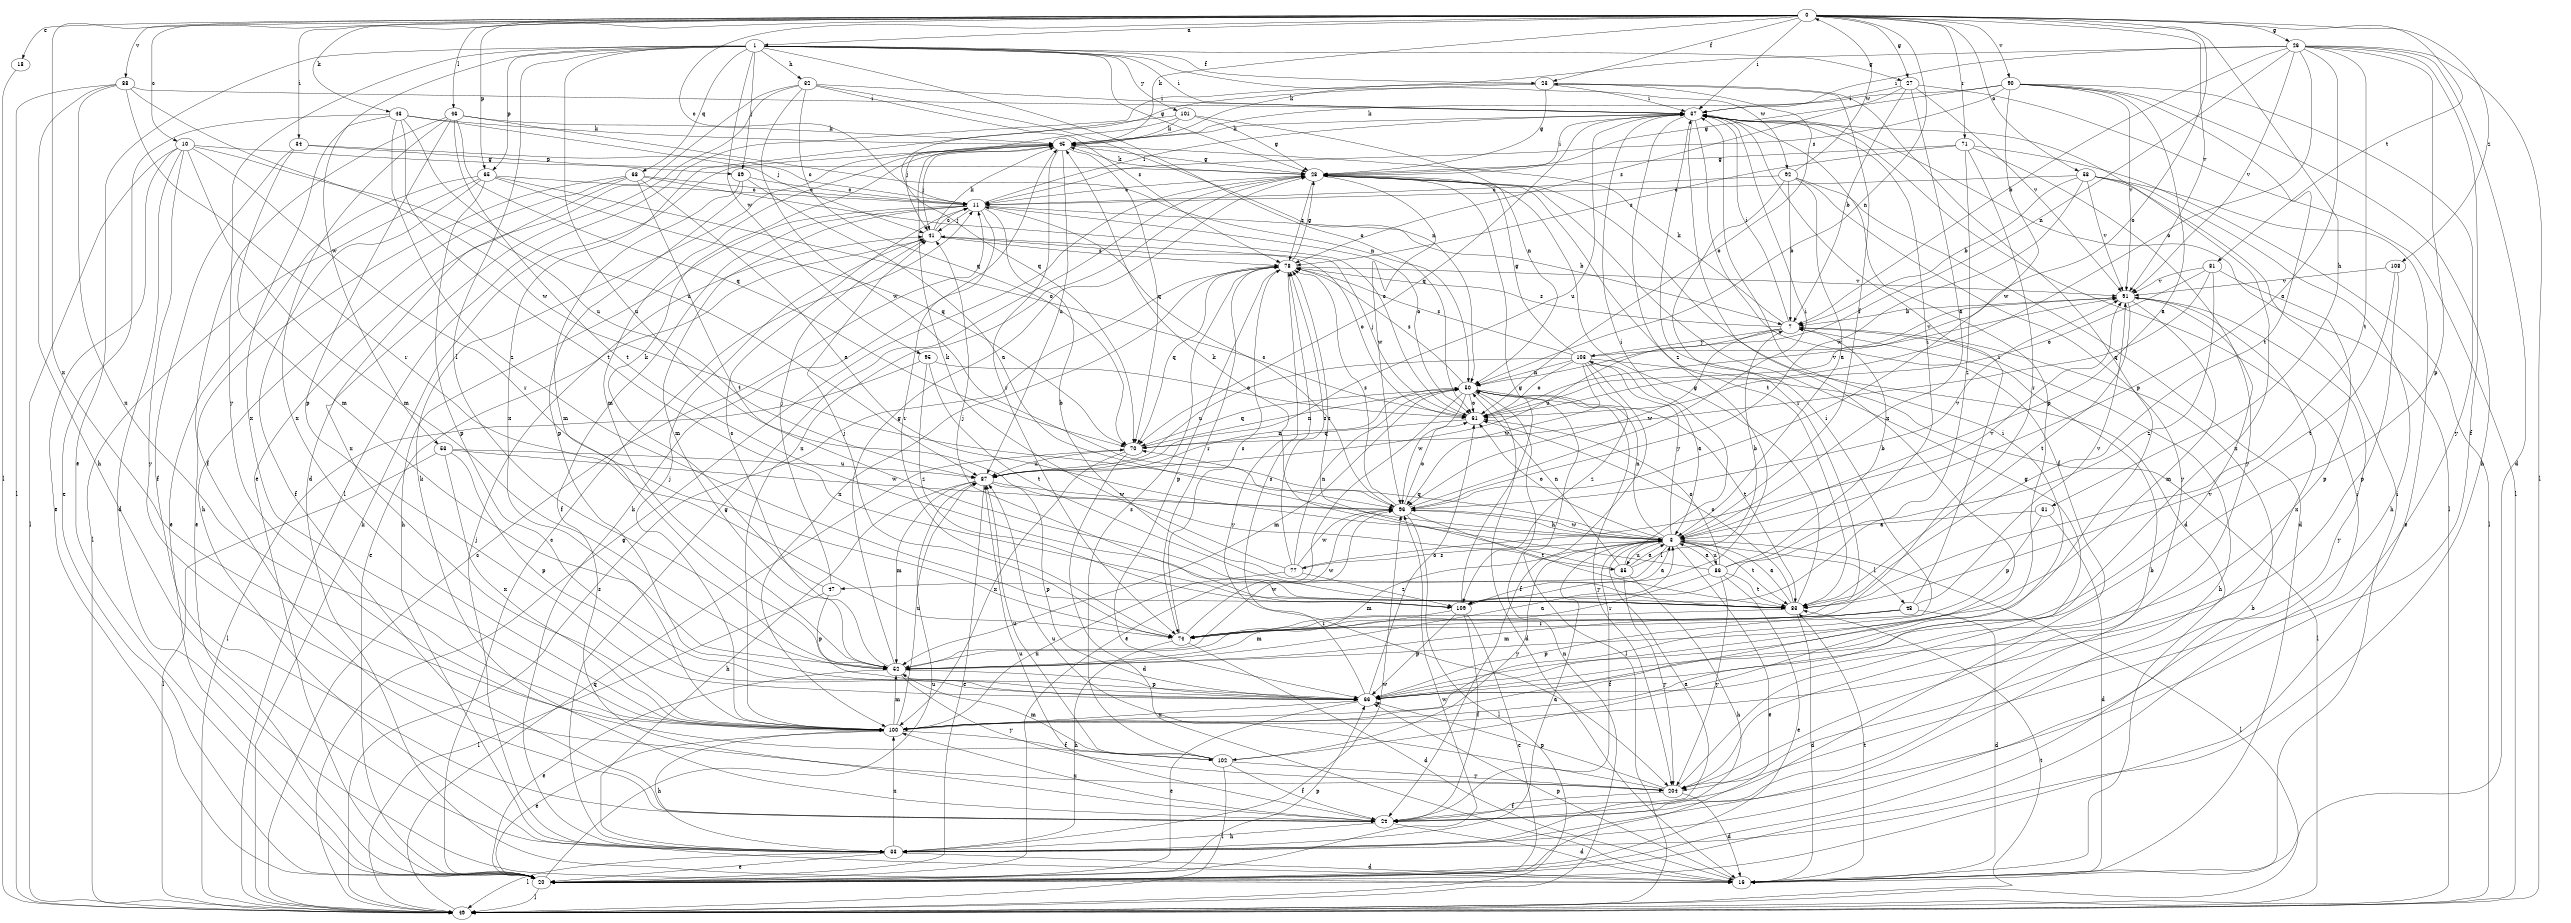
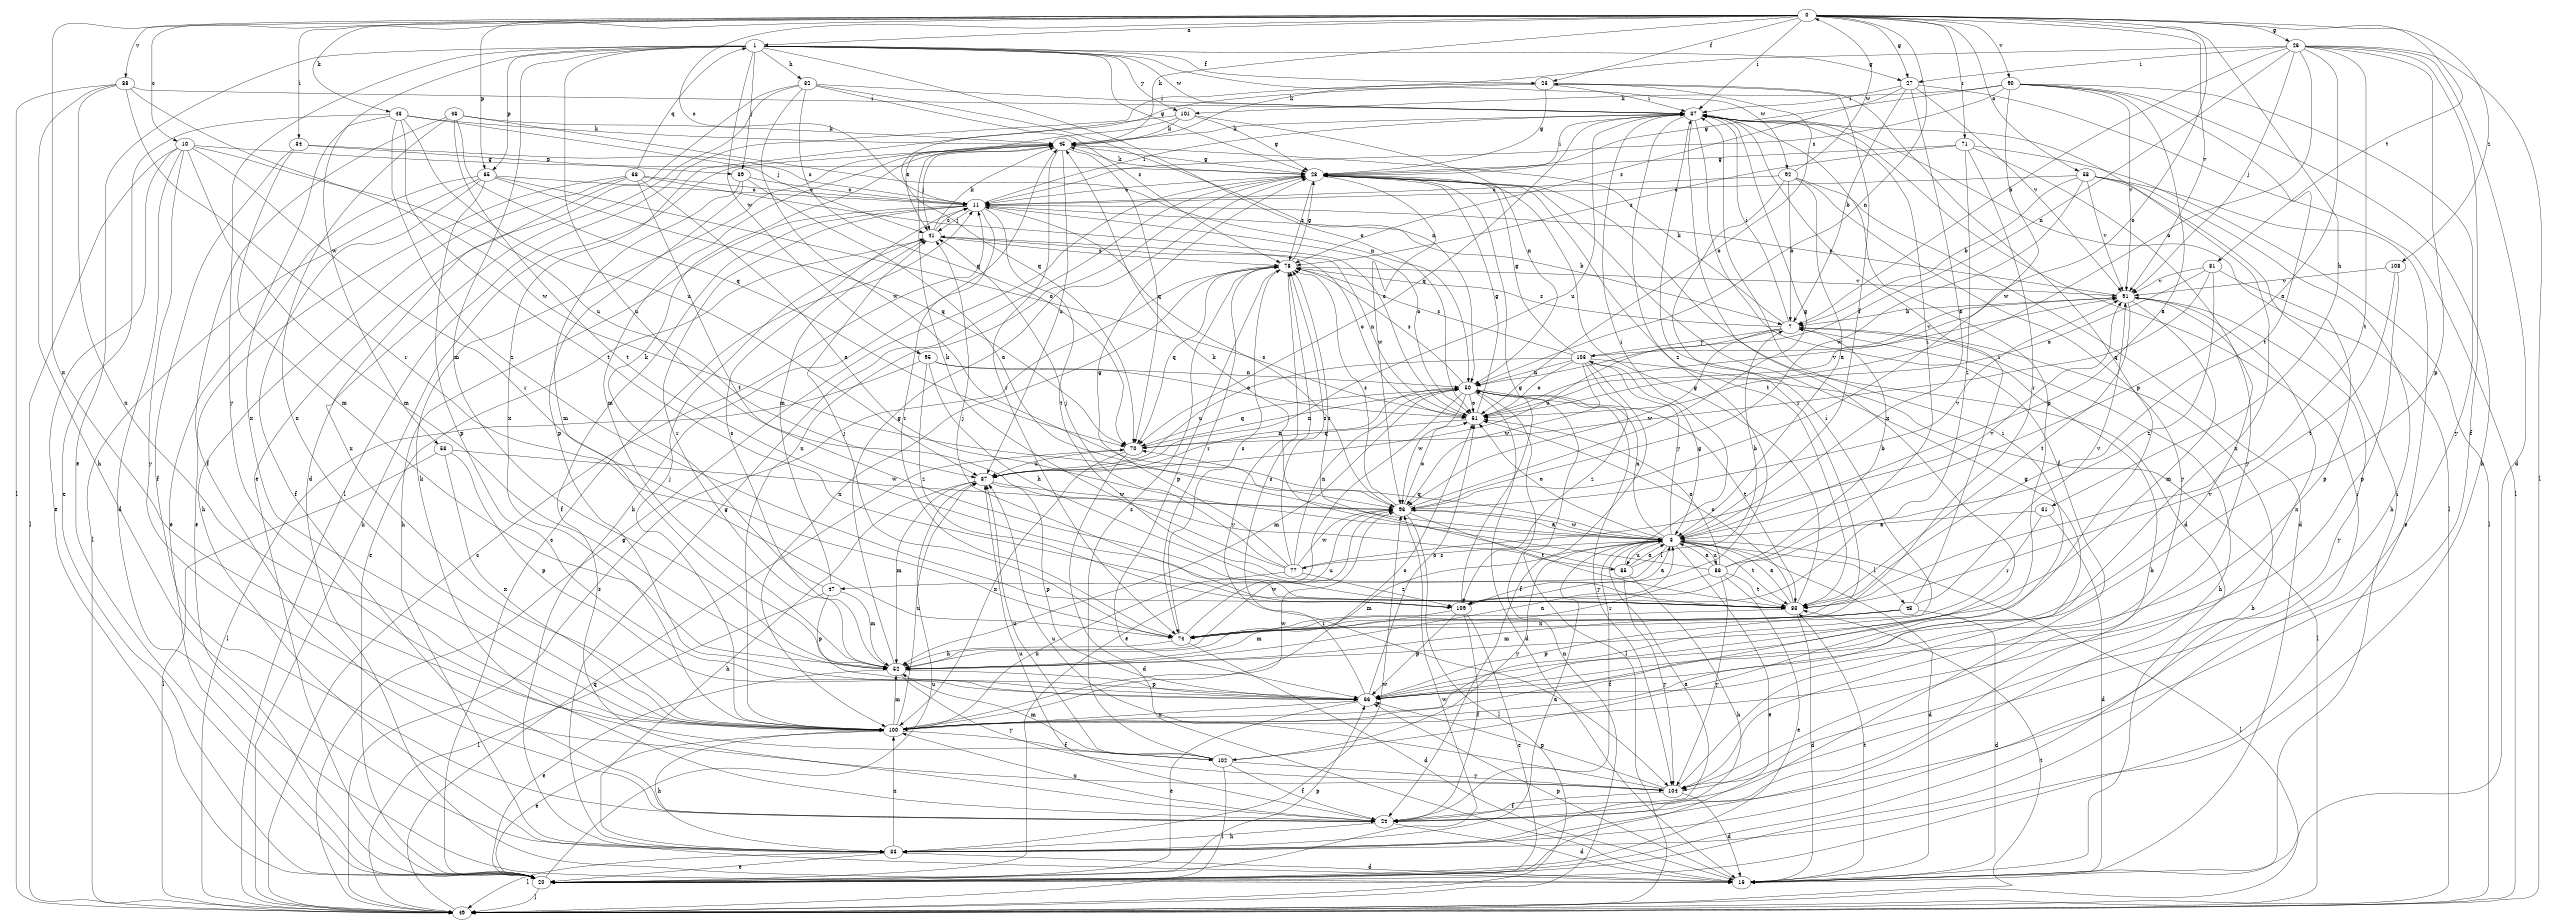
edge "0" -> "46": removed, label "l"
edge "26" -> "37": now "26" -> "27"
node "18": removed
edge "1" -> "37": label "i" -> "w"
edge "90" -> "45": now "90" -> "101"
edge "1" -> "68": reversed
edge "101" -> "41": label "j" -> "a"
edge "26" -> "91": label "v" -> "j"
edge "91" -> "11": added, label "c"
edge "61" -> "28": added, label "g"
edge "96" -> "37": label "i" -> "g"
edge "61" -> "41": label "j" -> "n"
edge "1" -> "52": label "l" -> "m"
edge "77" -> "28": added, label "g"
edge "47" -> "41": label "j" -> "m"
edge "11" -> "83": label "b" -> "t"
edge "11" -> "52": label "m" -> "r"
edge "103" -> "3": label "a" -> "g"
edge "53" -> "87": removed, label "u"
edge "85" -> "50": now "95" -> "50"
edge "95" -> "83": label "t" -> "h"
edge "96" -> "3": label "h" -> "a"
edge "74" -> "96": label "w" -> "u"
edge "31" -> "74": label "p" -> "r"
edge "33" -> "41": now "77" -> "41"
edge "47" -> "52": added, label "m"
edge "48" -> "74": label "r" -> "x"
edge "46" -> "66": removed, label "p"
edge "100" -> "61": added, label "o"
edge "100" -> "96": added, label "w"
edge "3" -> "16": added, label "d"
edge "74" -> "33": now "74" -> "52"
node "204": label "204" -> "104"
edge "87" -> "20": removed, label "e"
